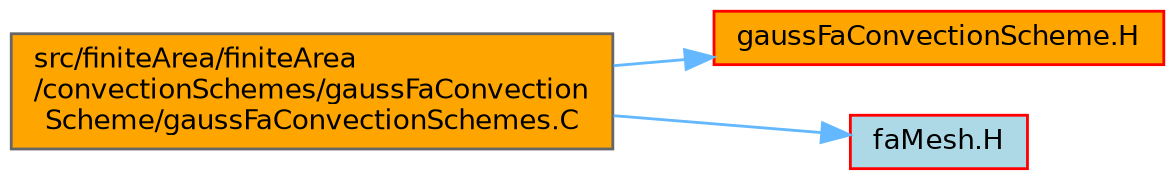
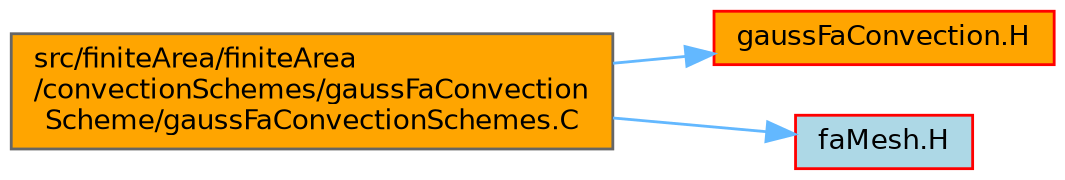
node "gaussFaConvectionScheme.H": label "gaussFaConvectionScheme.H" -> "gaussFaConvection.H"
